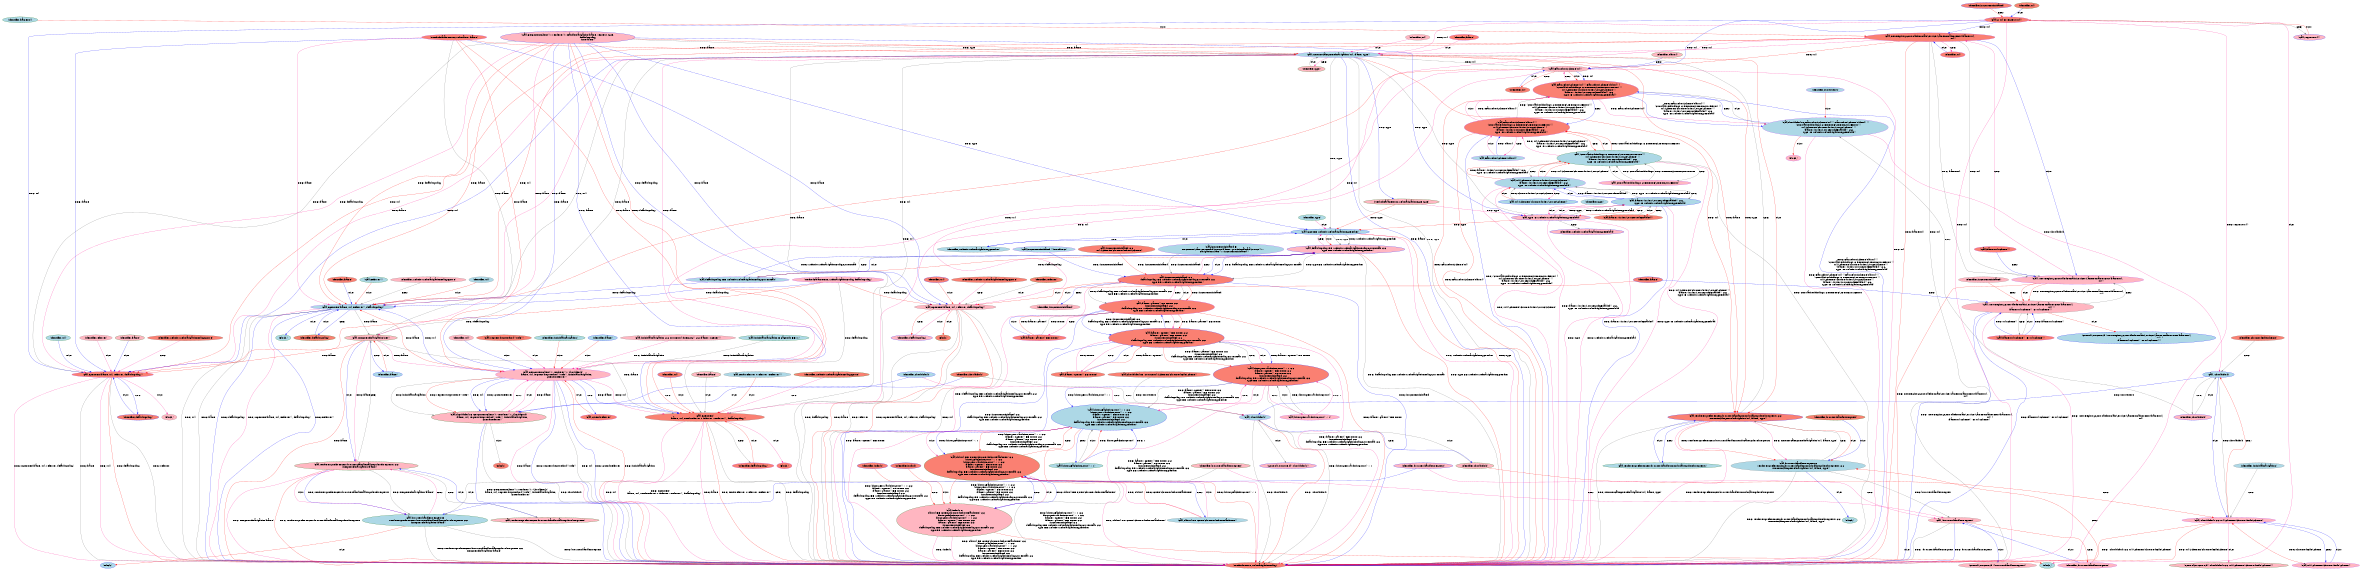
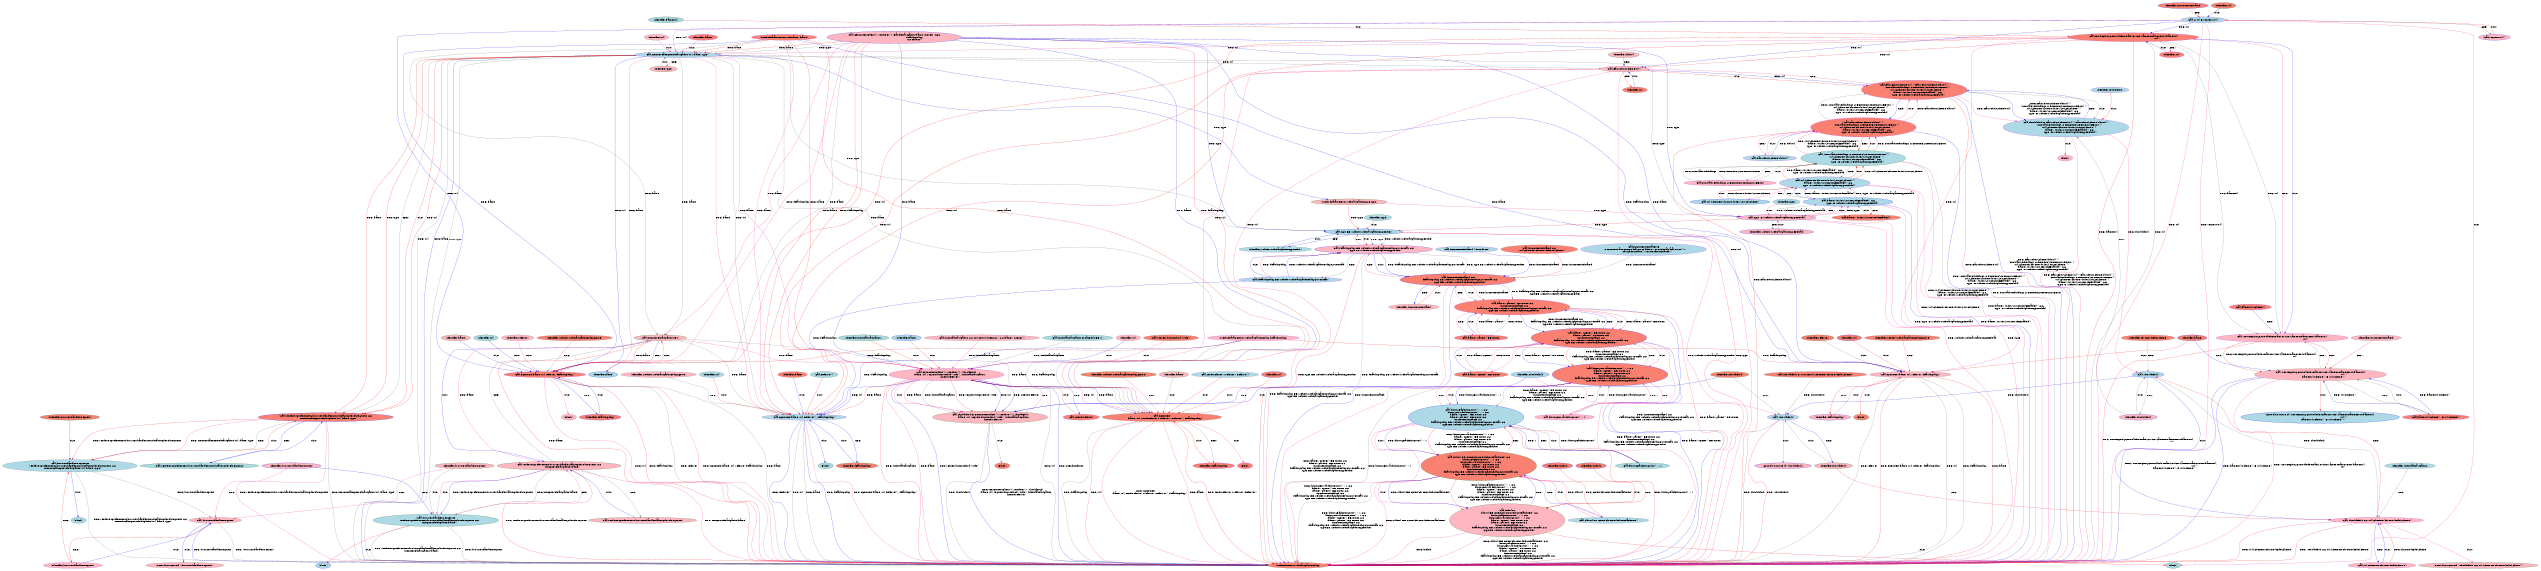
node "(Call,& url = request.url())": fillcolor salmon -> lightblue
edge "(Identifier,WebKit::WebNavigationTypeReload)" -> "(Call,type != WebKit::WebNavigationTypeReload)": added, label "AST:"
edge "(Call,OpenURL(frame, url, Referrer(), default_policy))" -> "(Call,IsTopLevelNavigation(net))": reversed
